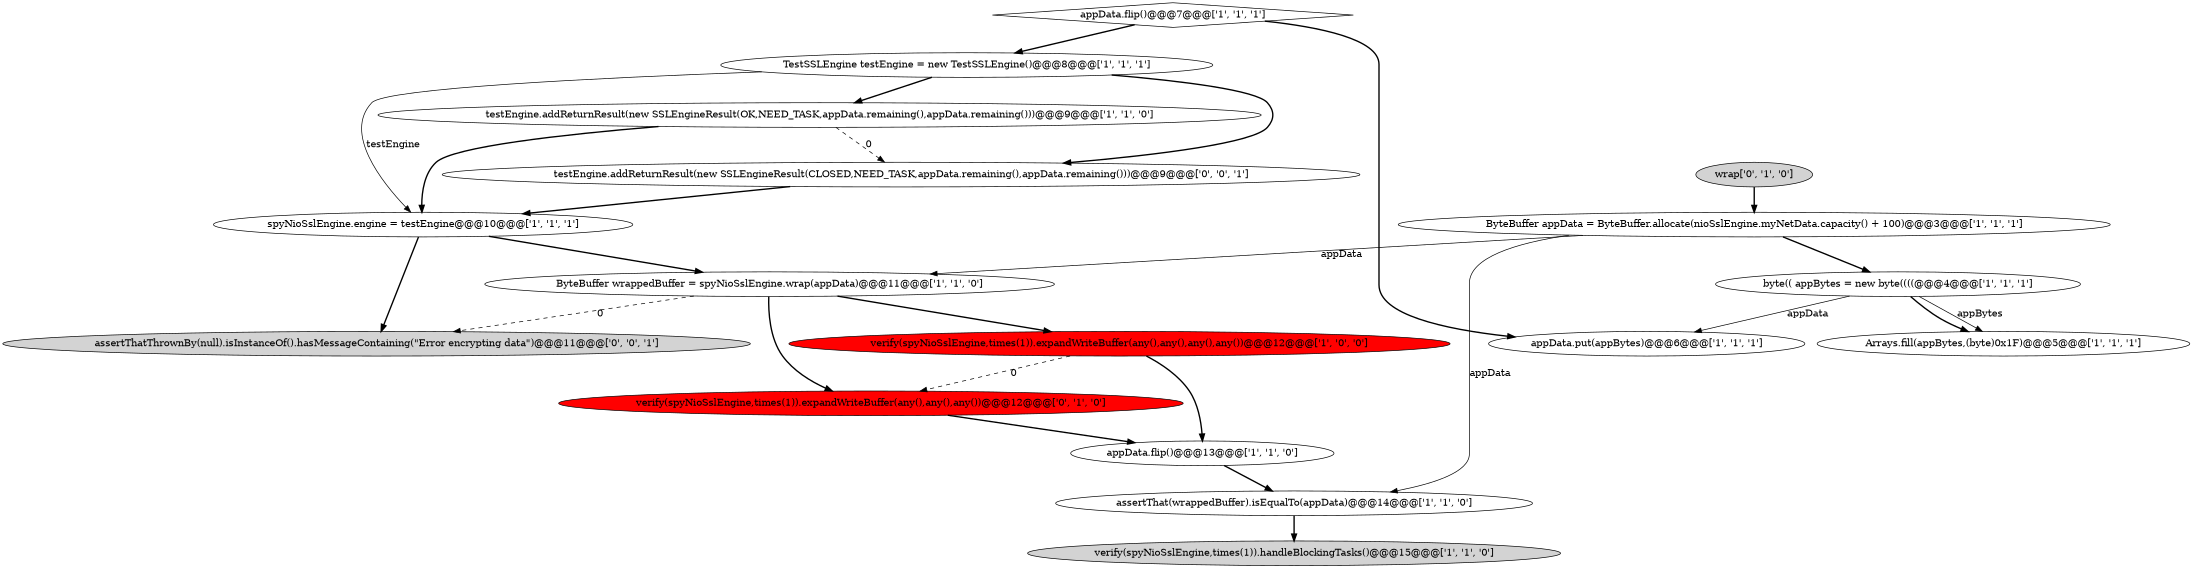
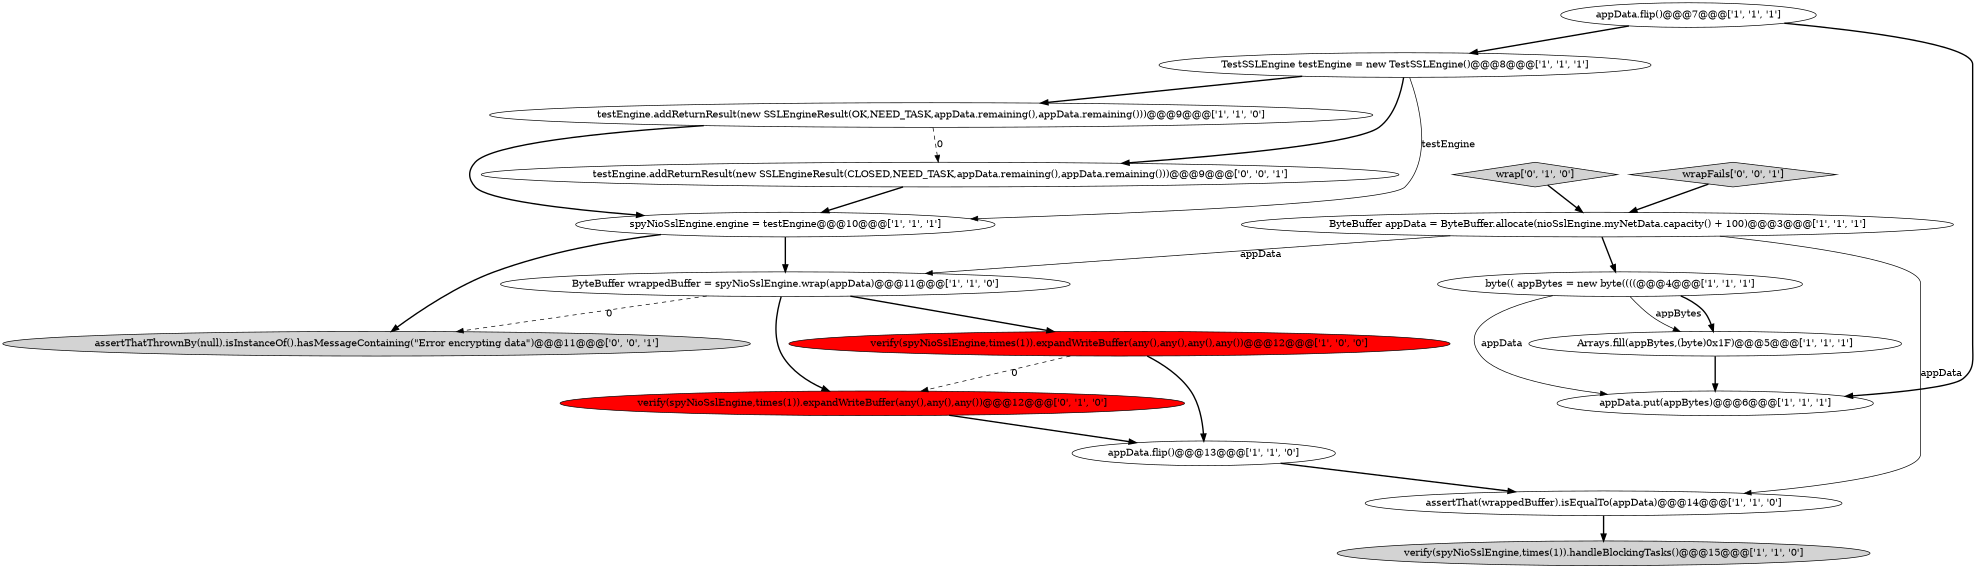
node "appData.flip()@@@7@@@['1', '1', '1']": shape diamond -> ellipse
node "wrapFails['0', '0', '1']": added
node "wrap['0', '1', '0']": shape ellipse -> diamond
edge "Arrays.fill(appBytes,(byte)0x1F)@@@5@@@['1', '1', '1']" -> "appData.put(appBytes)@@@6@@@['1', '1', '1']": added
